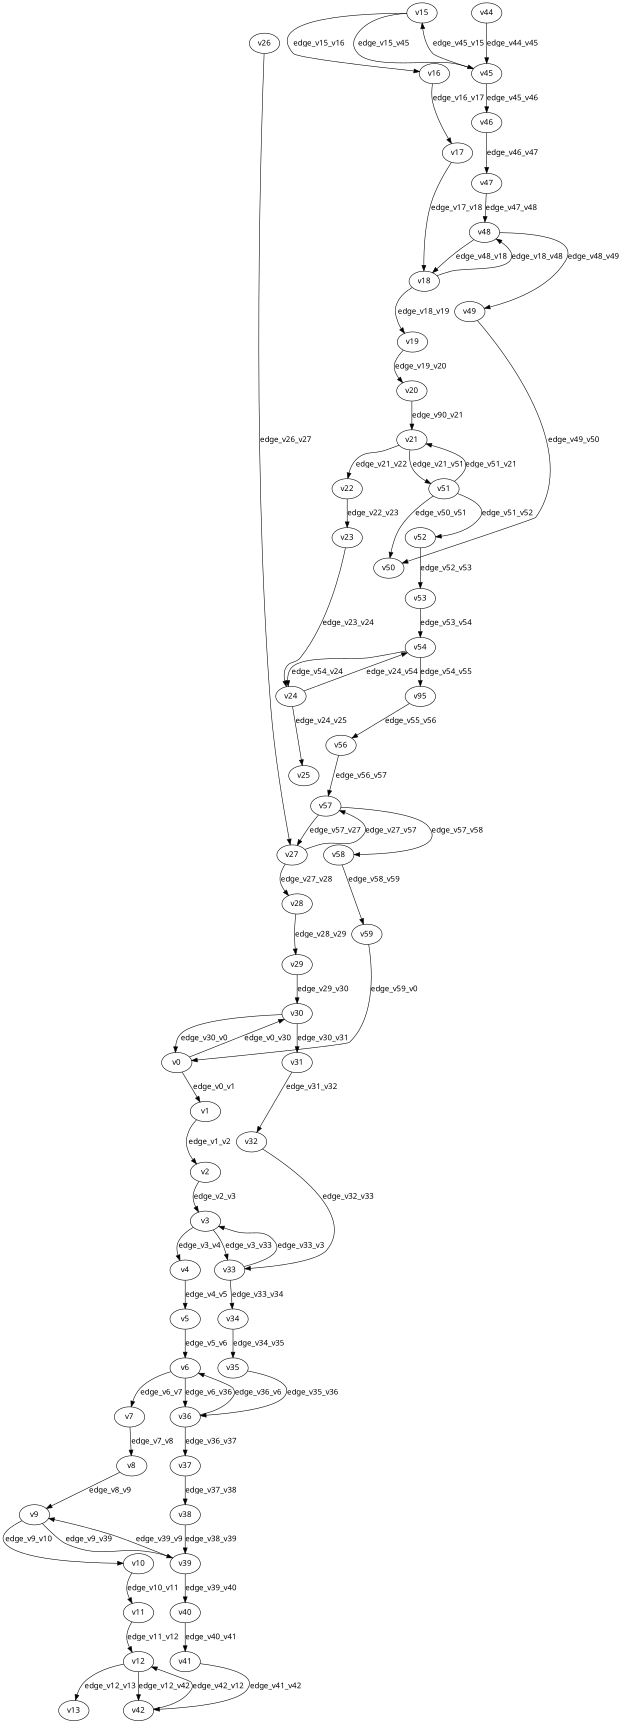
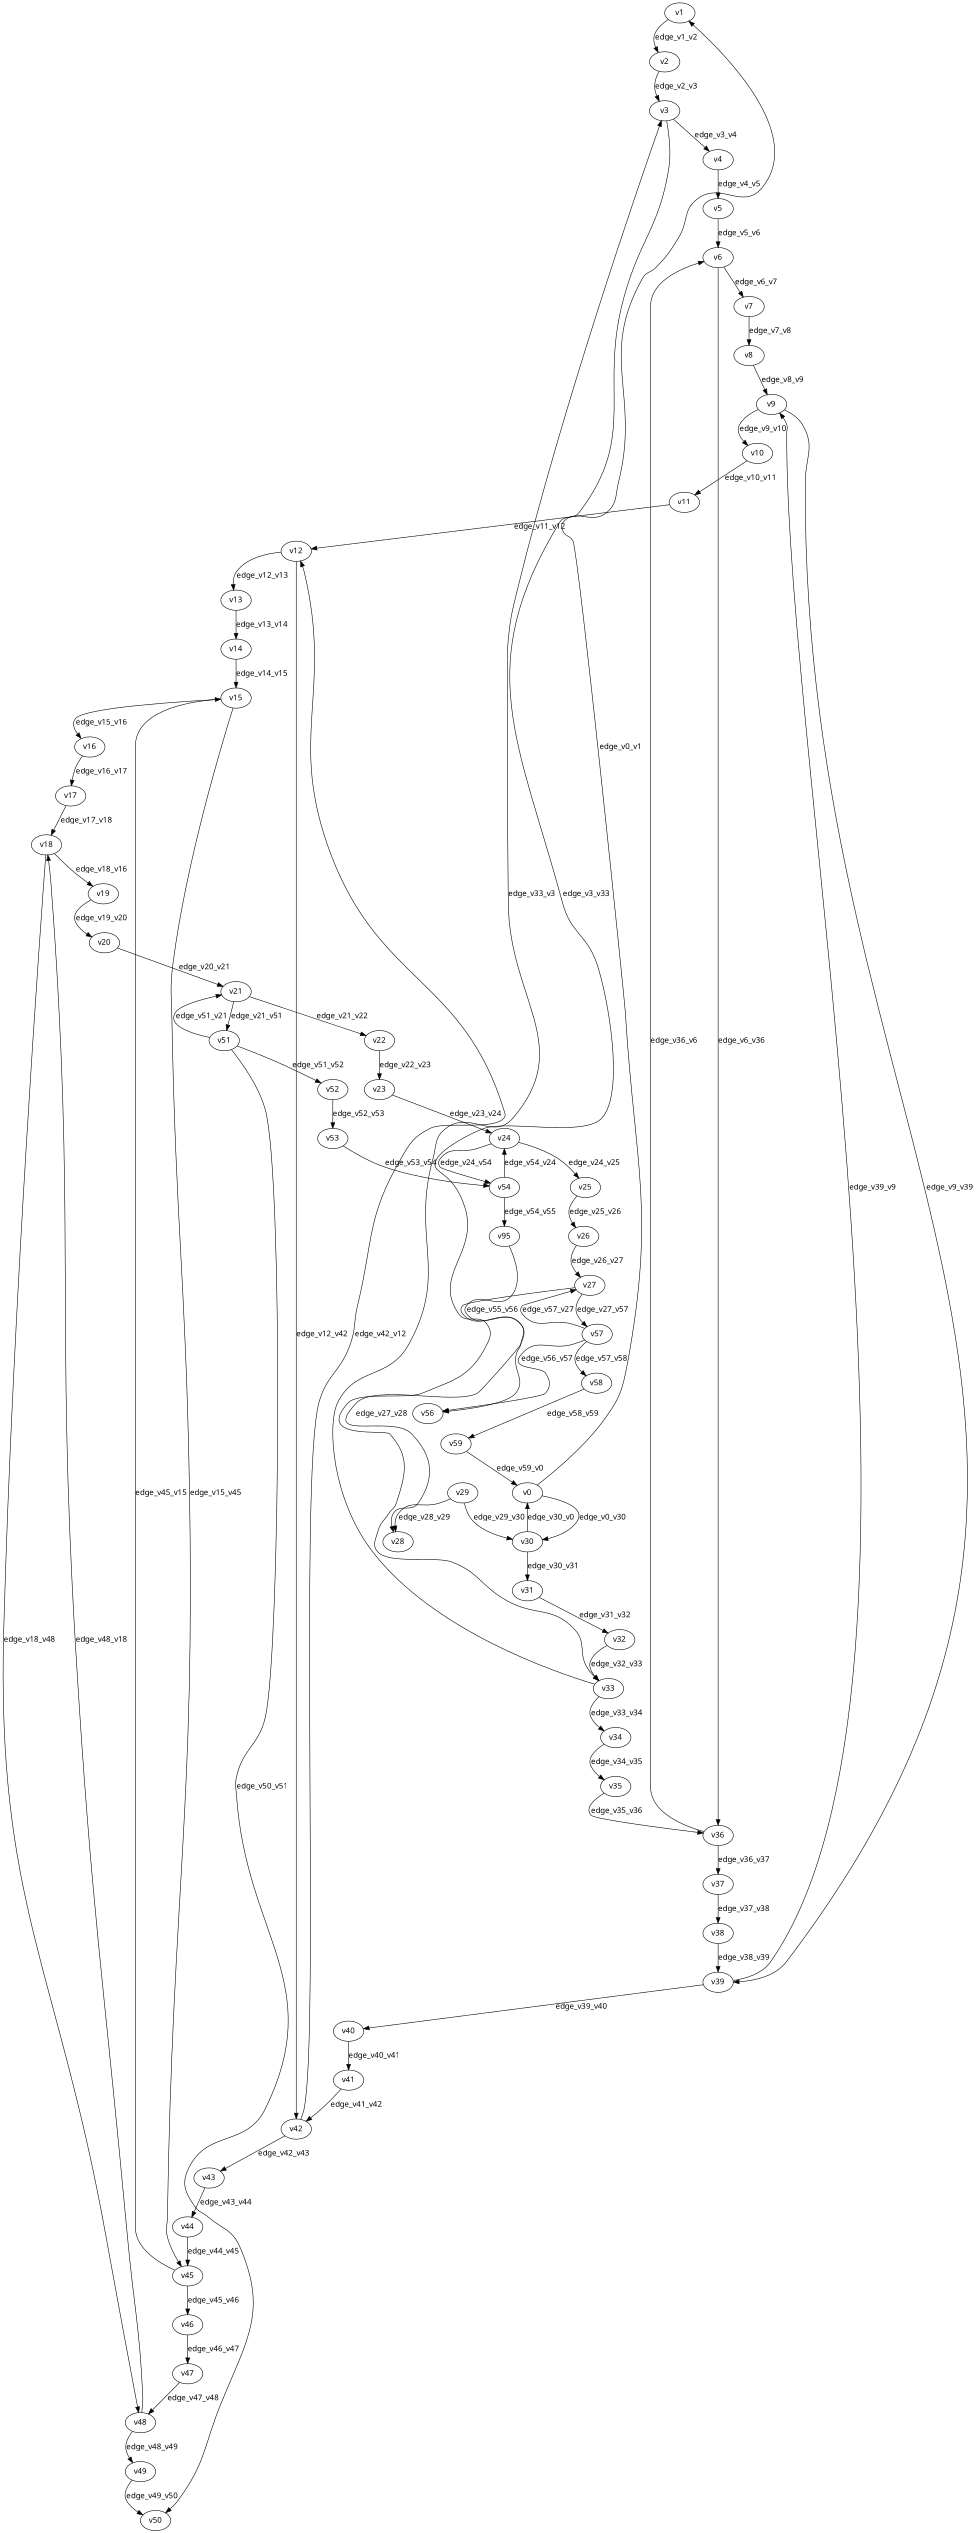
edge "v18" -> "v19": label "edge_v18_v19" -> "edge_v18_v16"
edge "v20" -> "v21": label "edge_v90_v21" -> "edge_v20_v21"
node "v14": added
edge "v56" -> "v57": reversed
edge "v28" -> "v29": reversed
edge "v25" -> "v26": added, label "edge_v25_v26"
node "v43": added
